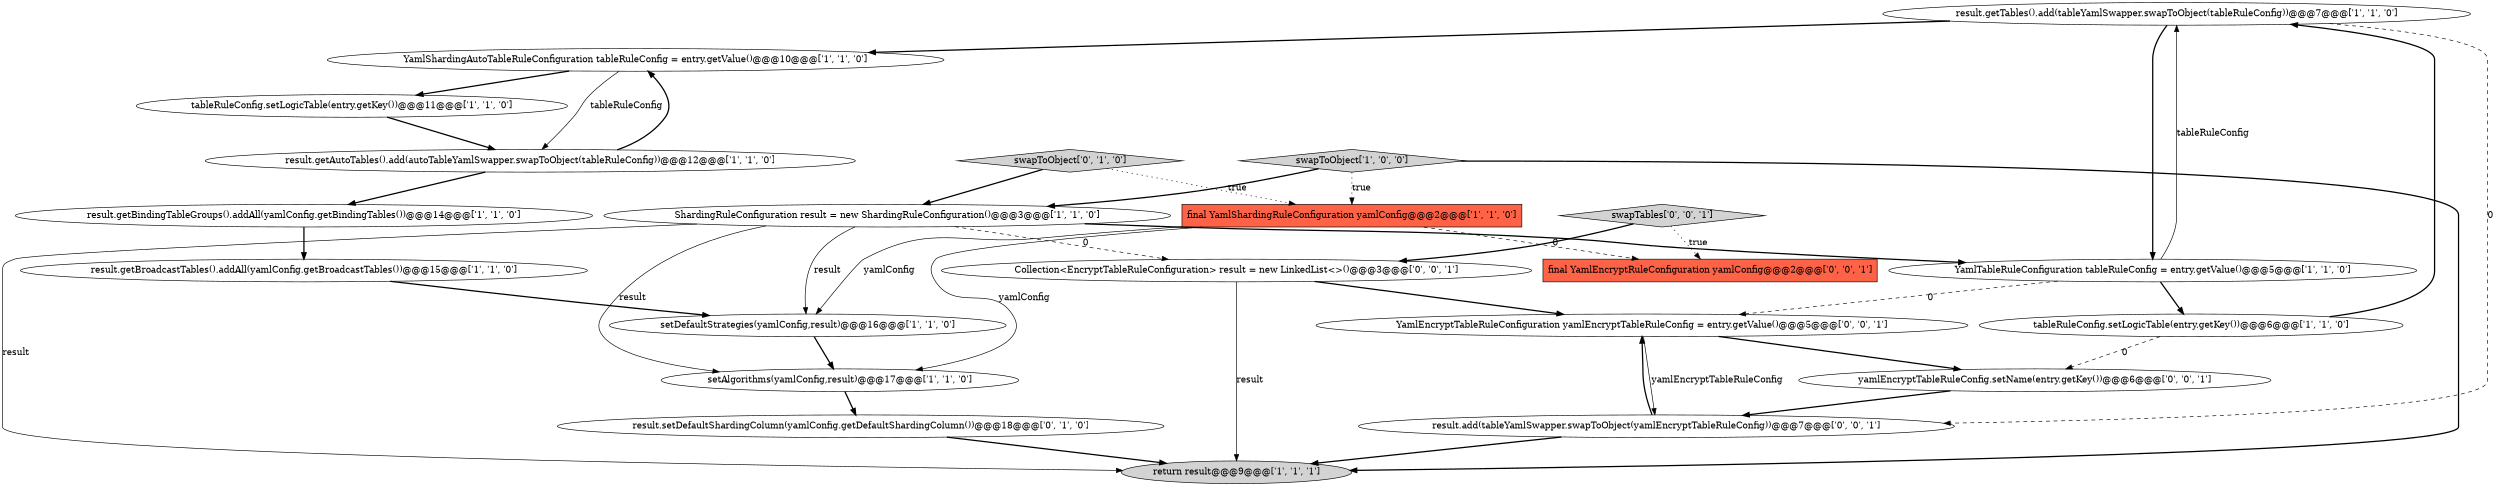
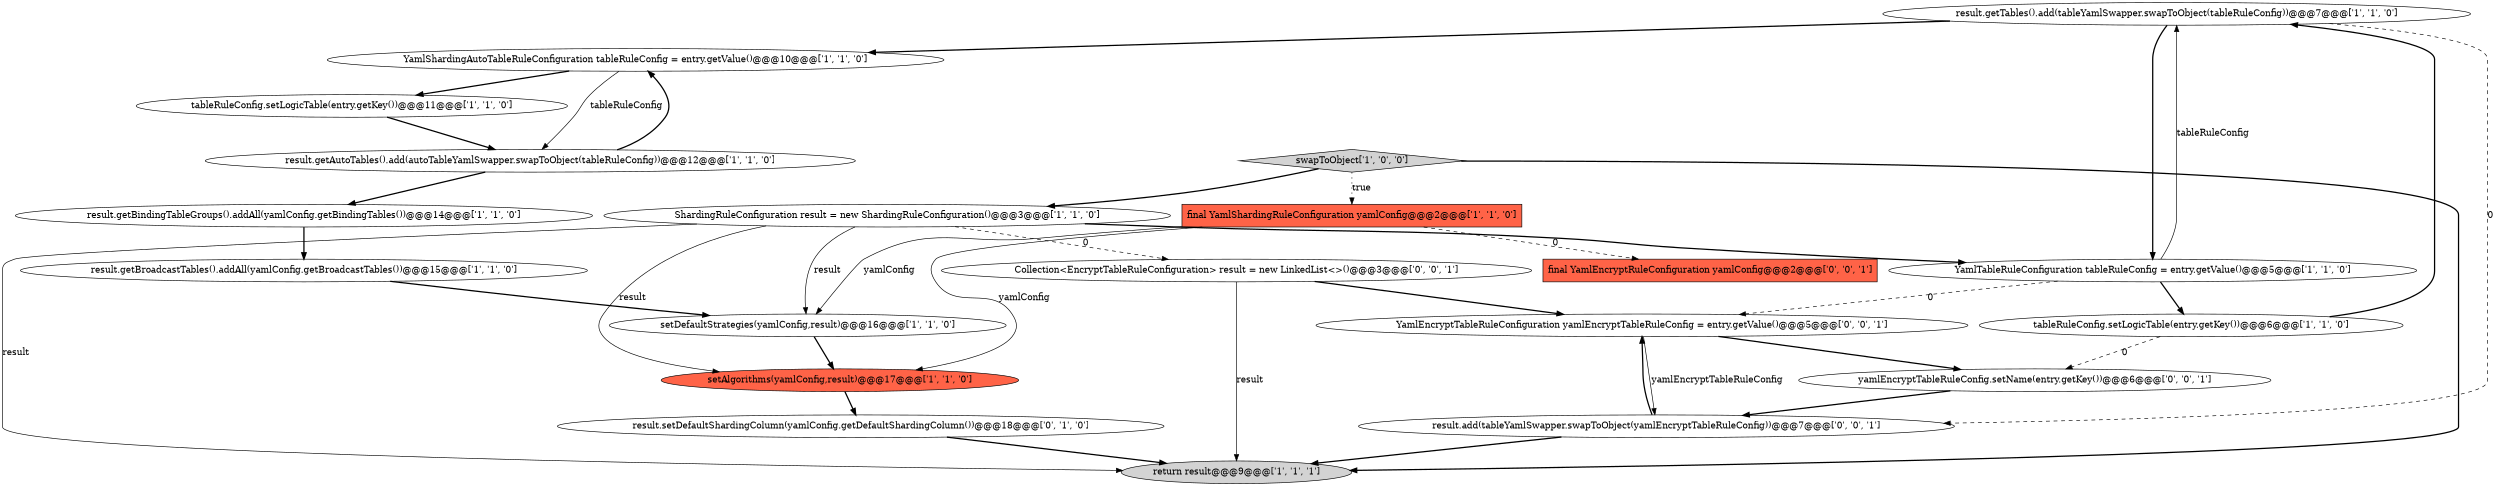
node "swapToObject['0', '1', '0']": removed
node "swapTables['0', '0', '1']": removed
node "setAlgorithms(yamlConfig,result)@@@17@@@['1', '1', '0']": fillcolor white -> tomato
